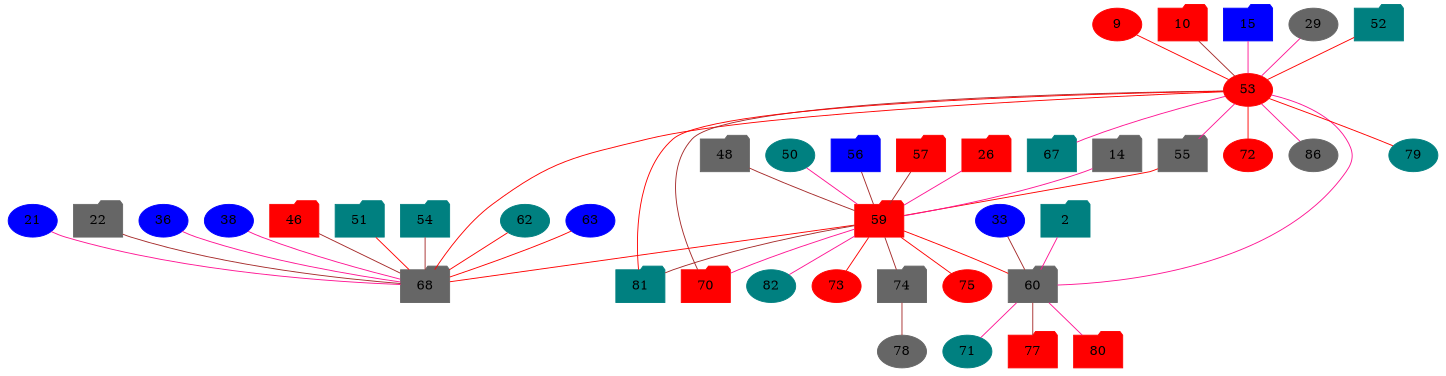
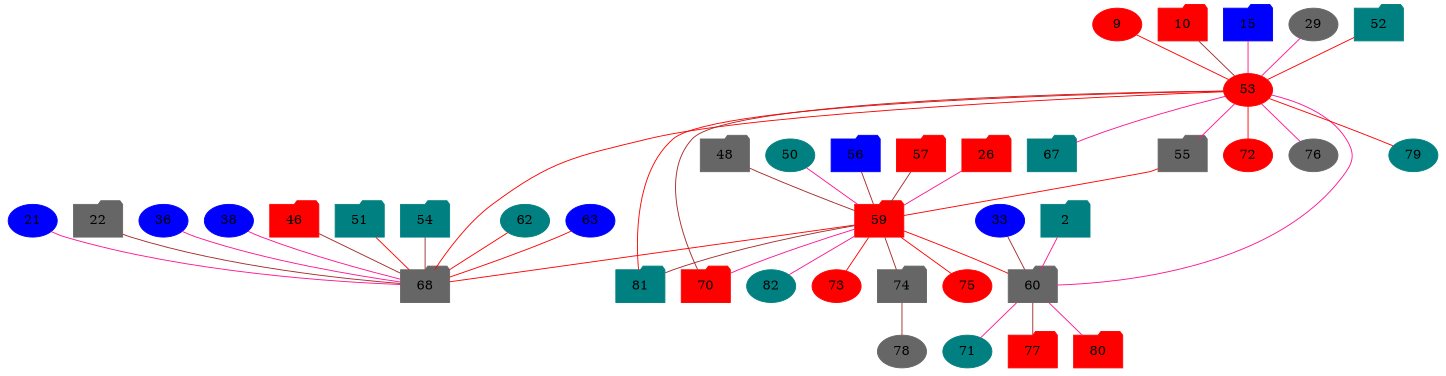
node "14": removed
node "86": label "86" -> "76"
